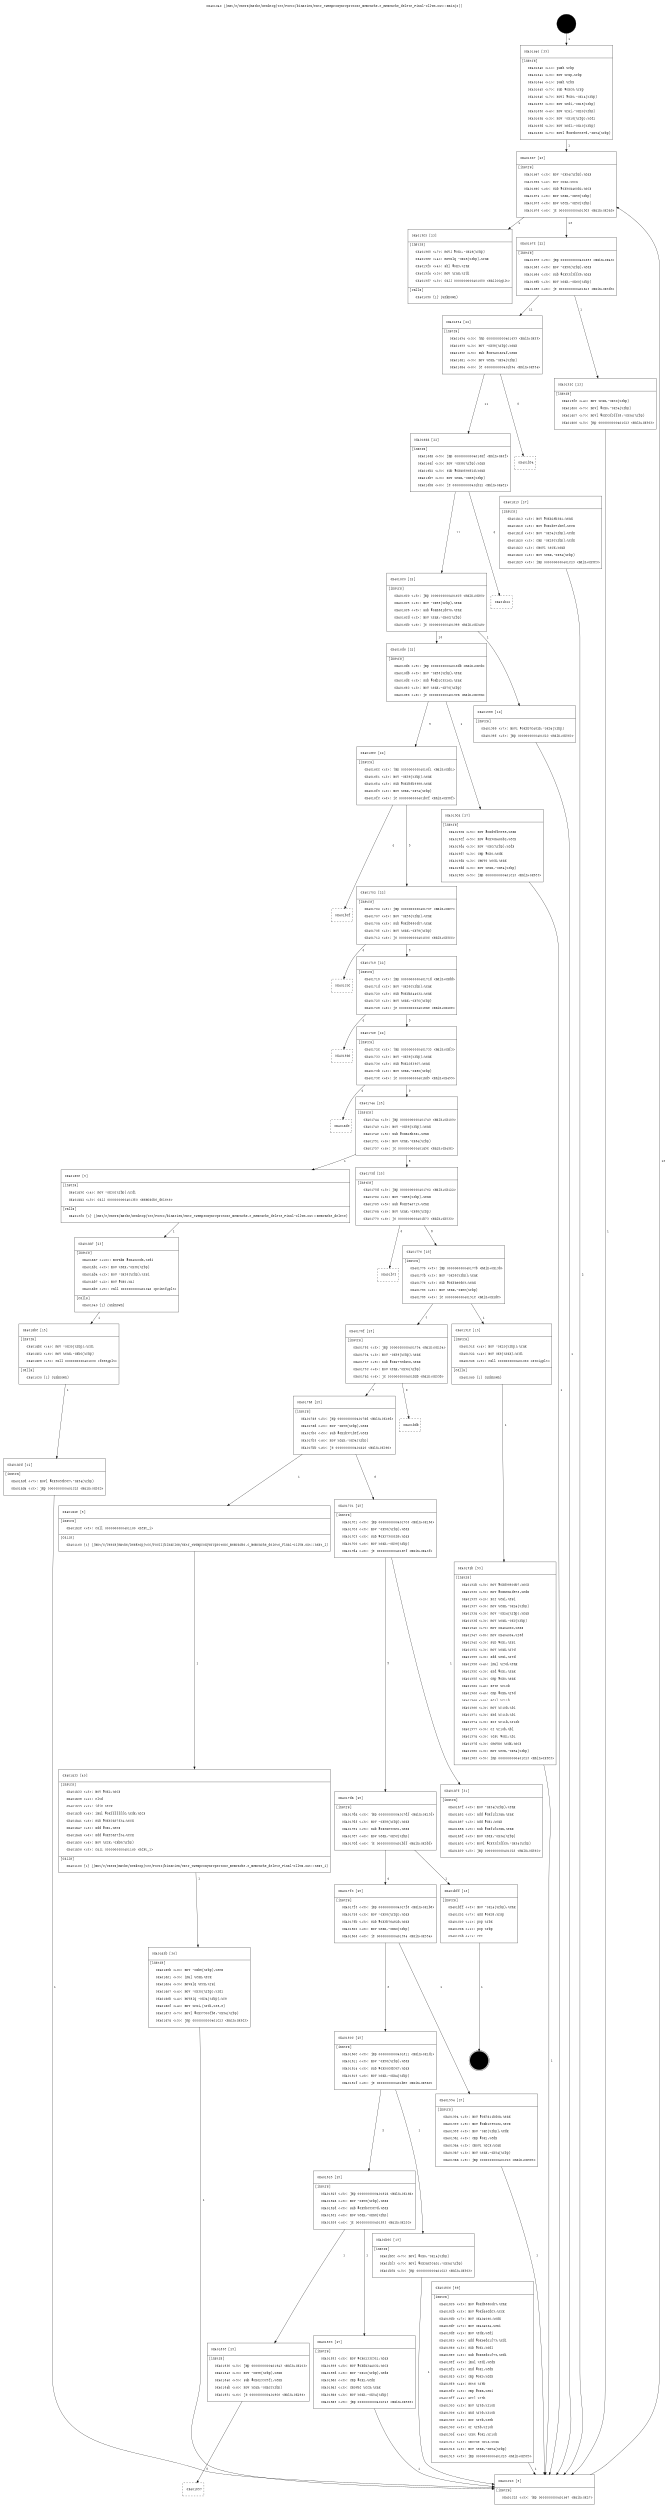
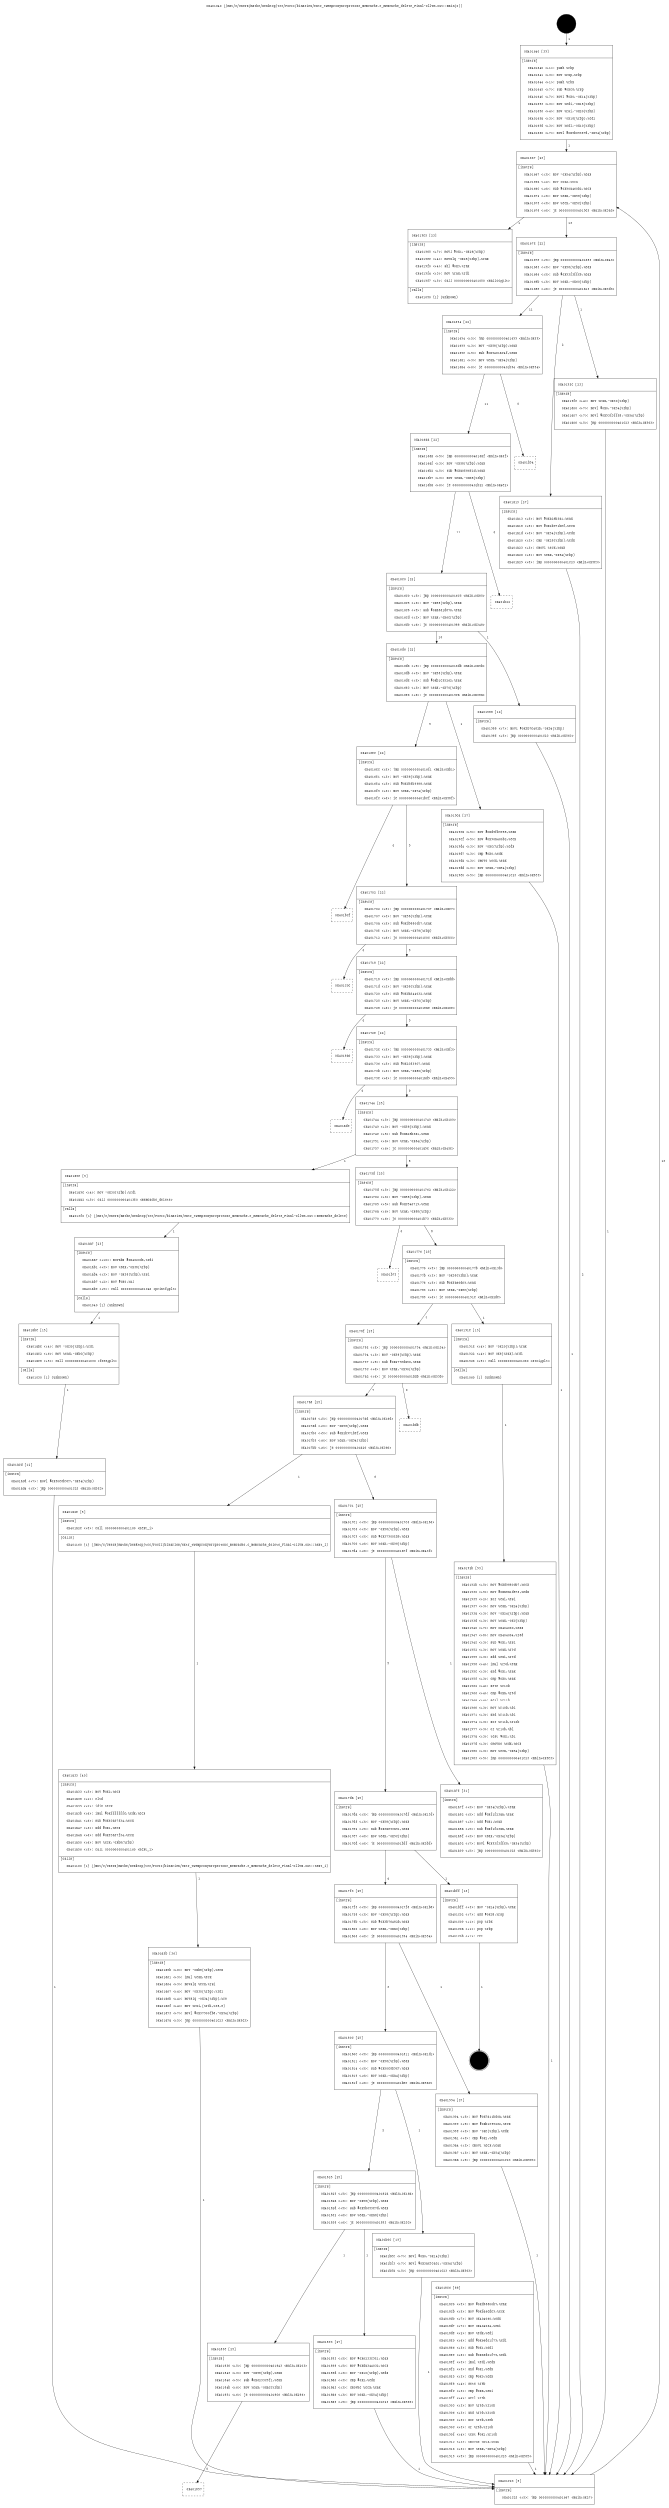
edge "0x40167e [22]" -> "0x401a13 [27]": added, label "2"
